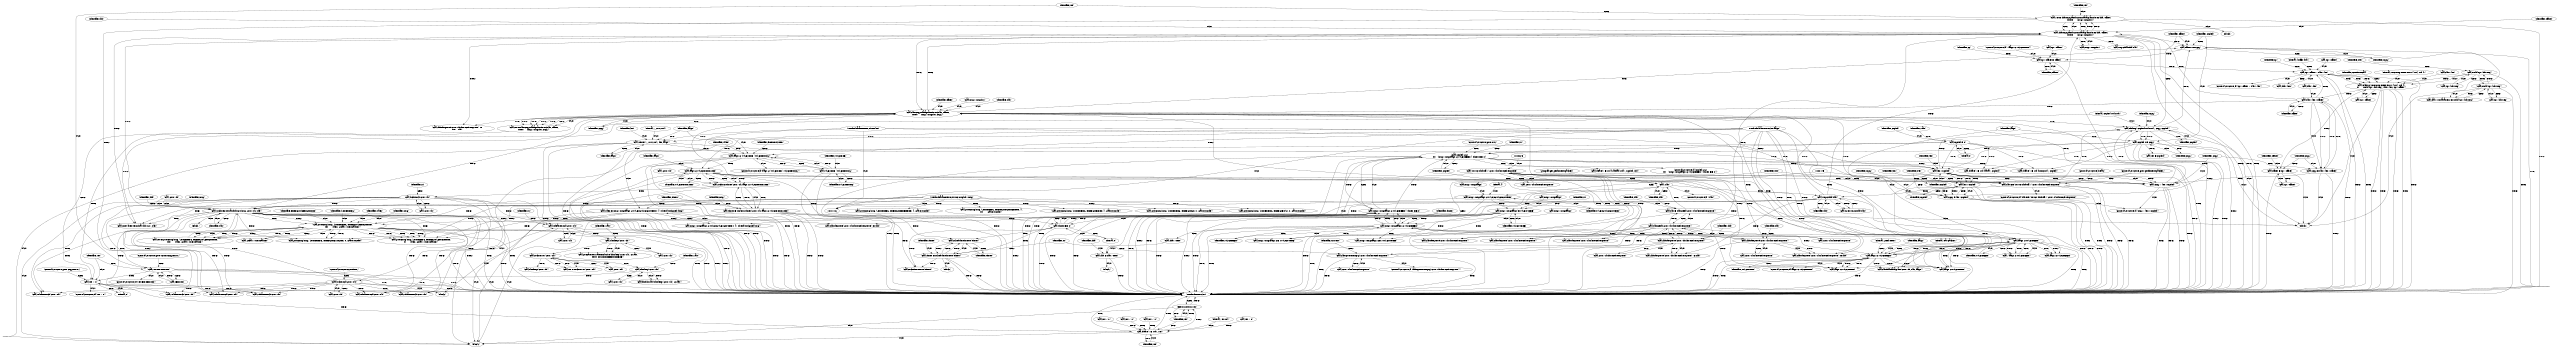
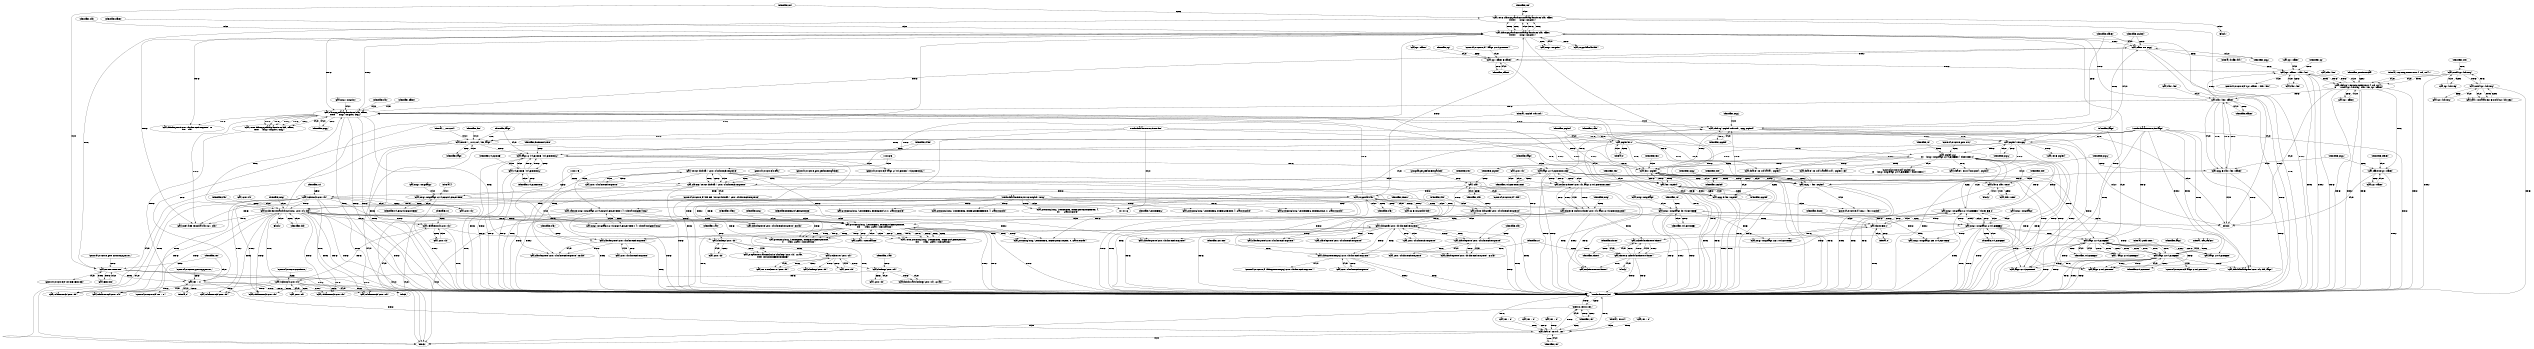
edge "(Call,msg->msg_flags & MSG_PEEK)" -> "(Call,skb->next)": now "(Call,skb = skb->next)" -> "(Call,skb->next)"
edge "1010116" -> "(MethodReturn,int)": now "(MethodParameterIn,struct msghdr *msg)" -> "(MethodReturn,int)"
edge "(Call,ret == -EINVAL)" -> "(Call,-EINVAL)": label "CFG: " -> "DDG: "
